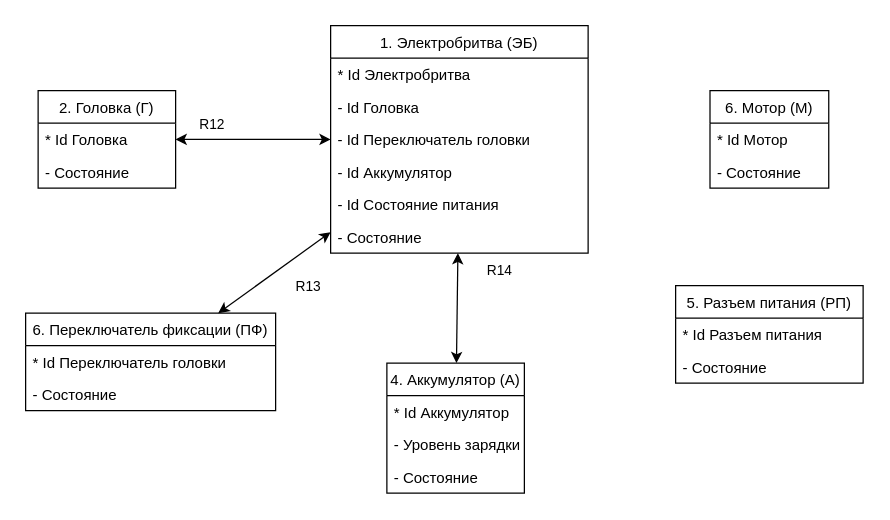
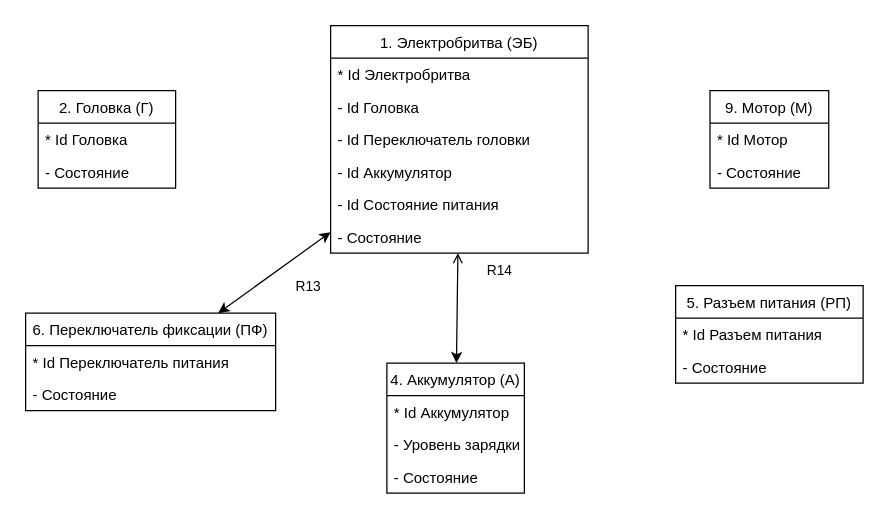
node "6. Мотор (М)": label "6. Мотор (М)" -> "9. Мотор (М)"
edge "2. Головка (Г)" -- "1. Электробритва (ЭБ)": removed, label "R12"
edge "1. Электробритва (ЭБ)" -- "4. Аккумулятор (А)": arrowhead classic -> open
node "* Id Переключатель головки": label "* Id Переключатель головки" -> "* Id Переключатель питания"
